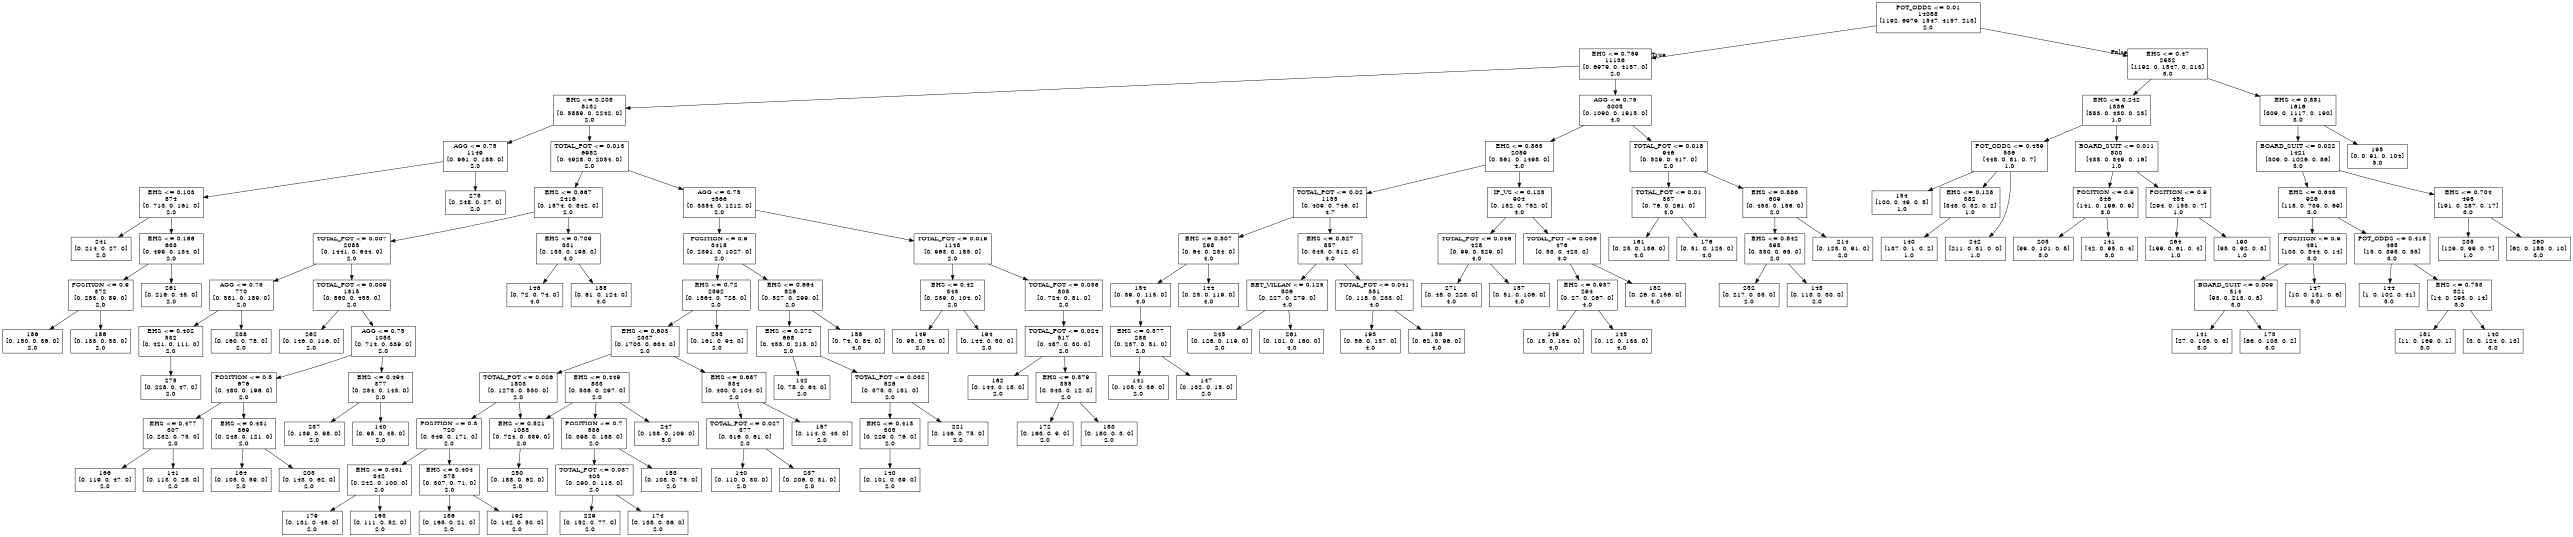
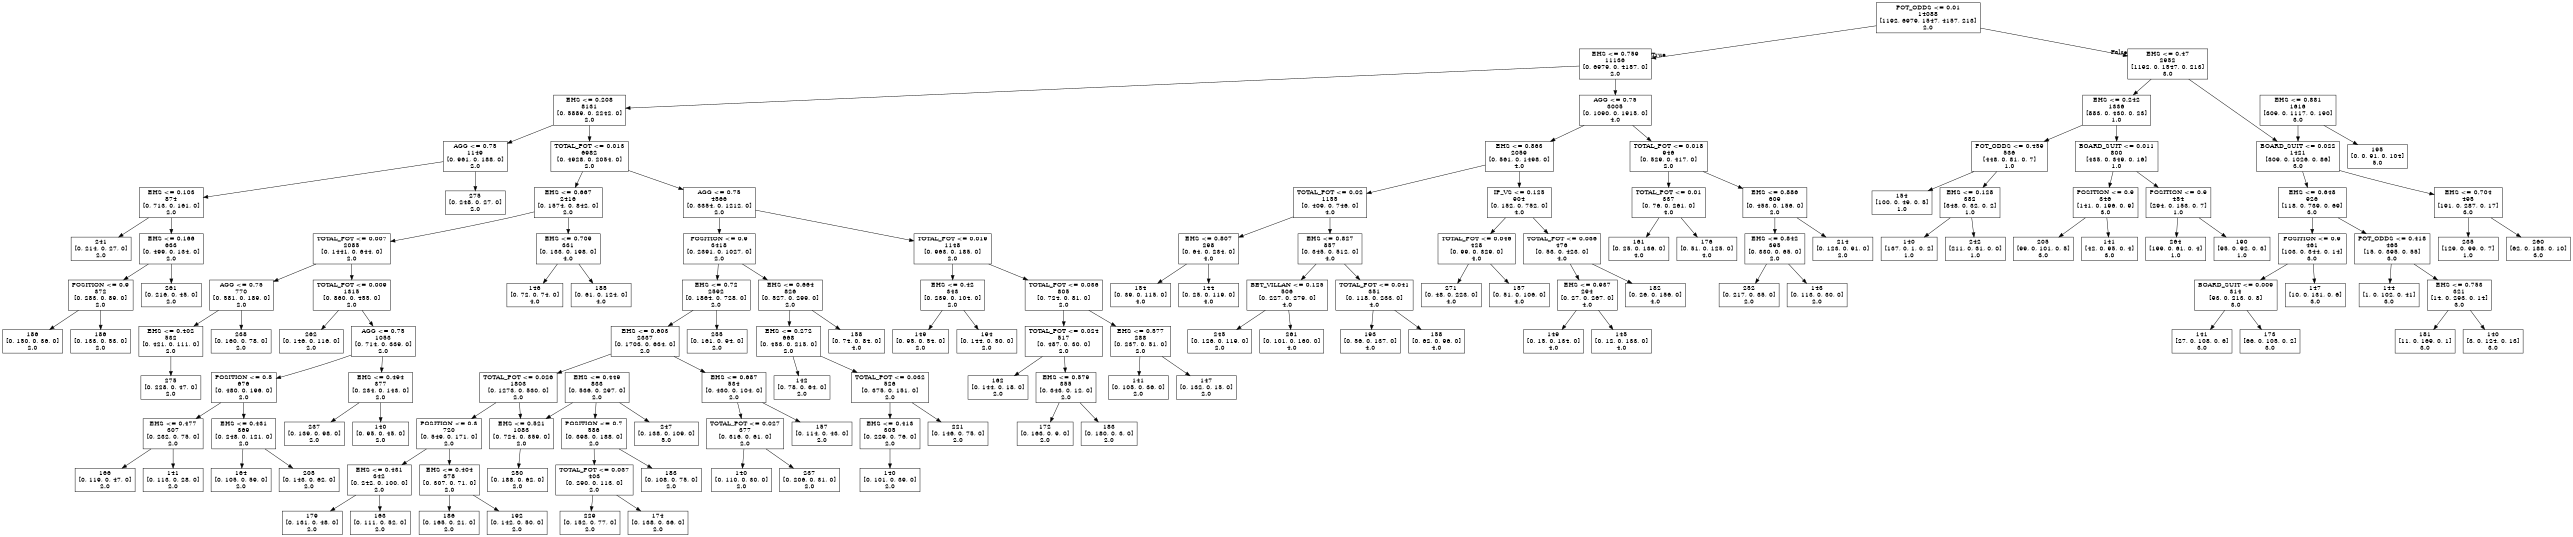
edge "EHS <= 0.47 2952 [1192, 0, 1547, 0, 213] 3.0" -> "EHS <= 0.881 1616 [309, 0, 1117, 0, 190] 3.0": now "EHS <= 0.47 2952 [1192, 0, 1547, 0, 213] 3.0" -> "BOARD_SUIT <= 0.022 1421 [309, 0, 1026, 0, 86] 3.0"
node "TOTAL_POT <= 0.02 1155 [0, 409, 0, 746, 0] 4.7": label "TOTAL_POT <= 0.02 1155 [0, 409, 0, 746, 0] 4.7" -> "TOTAL_POT <= 0.02 1155 [0, 409, 0, 746, 0] 4.0"
edge "POT_ODDS <= 0.459 536 [448, 0, 81, 0, 7] 1.0" -> "242 [211, 0, 31, 0, 0] 1.0": now "EHS <= 0.128 382 [348, 0, 32, 0, 2] 1.0" -> "242 [211, 0, 31, 0, 0] 1.0"
edge "154 [0, 39, 0, 115, 0] 4.0" -> "EHS <= 0.577 288 [0, 237, 0, 51, 0] 2.0": now "TOTAL_POT <= 0.036 805 [0, 724, 0, 81, 0] 2.0" -> "EHS <= 0.577 288 [0, 237, 0, 51, 0] 2.0"
